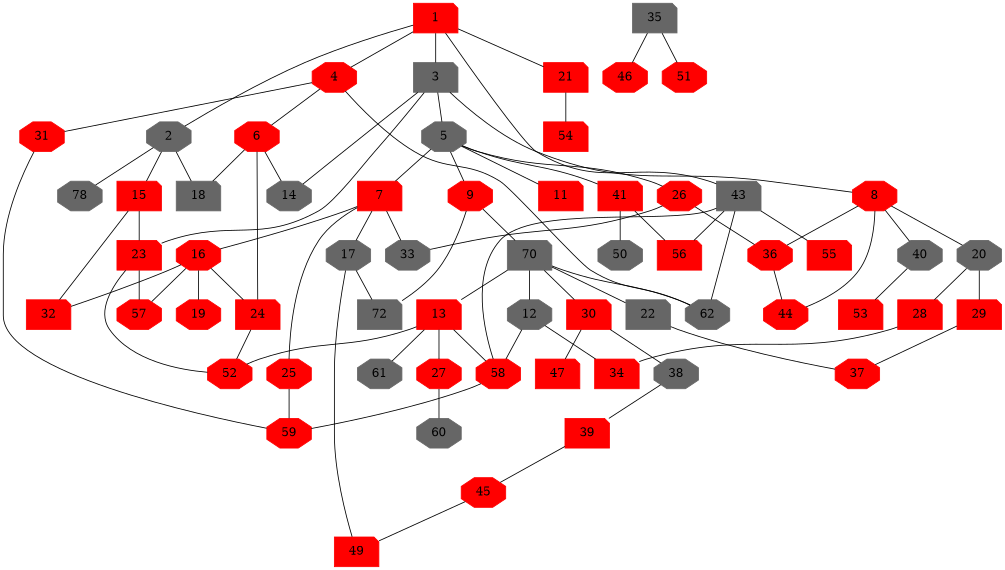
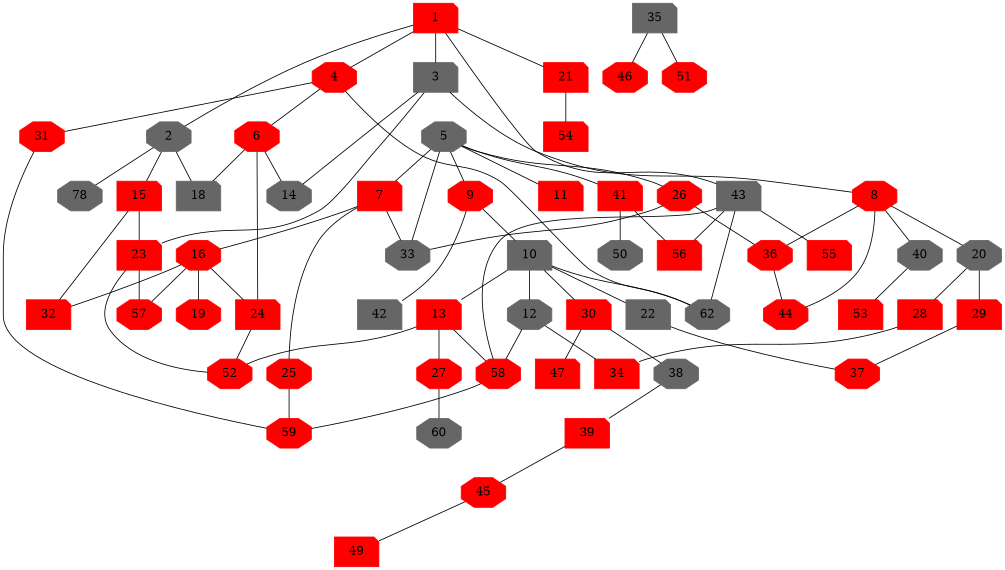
edge "3" -- "5": now "33" -- "5"
node "17": removed
node "70": label "70" -> "10"
node "72": label "72" -> "42"
node "61": removed
